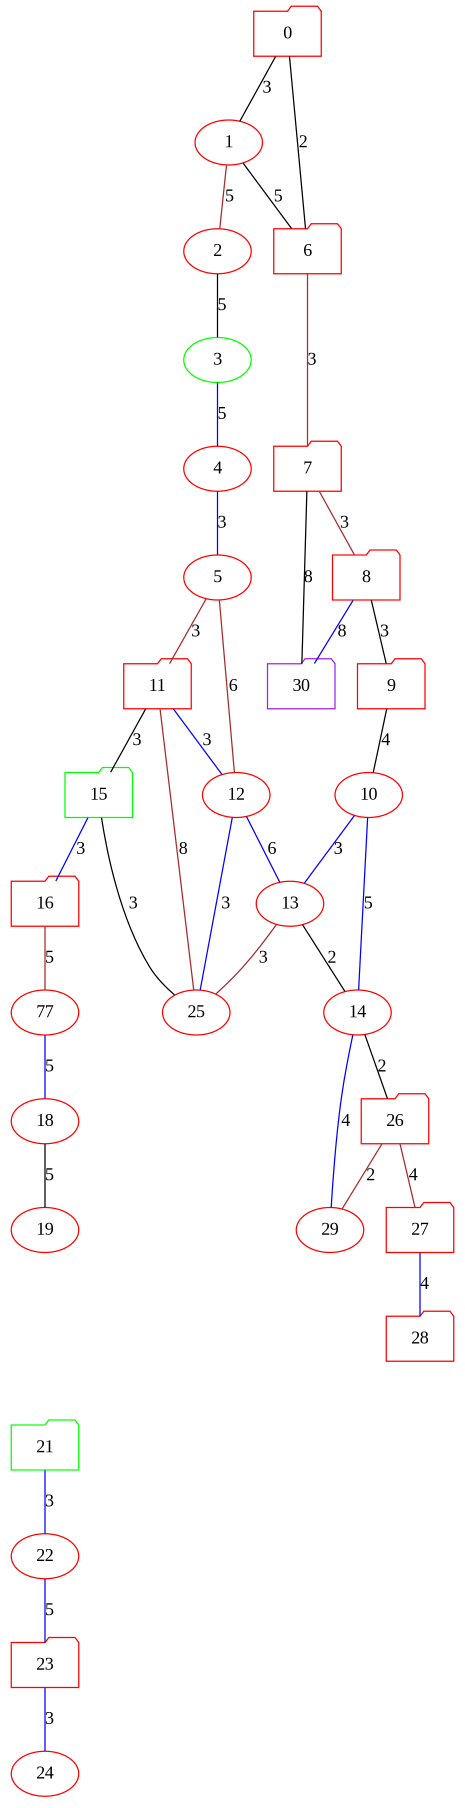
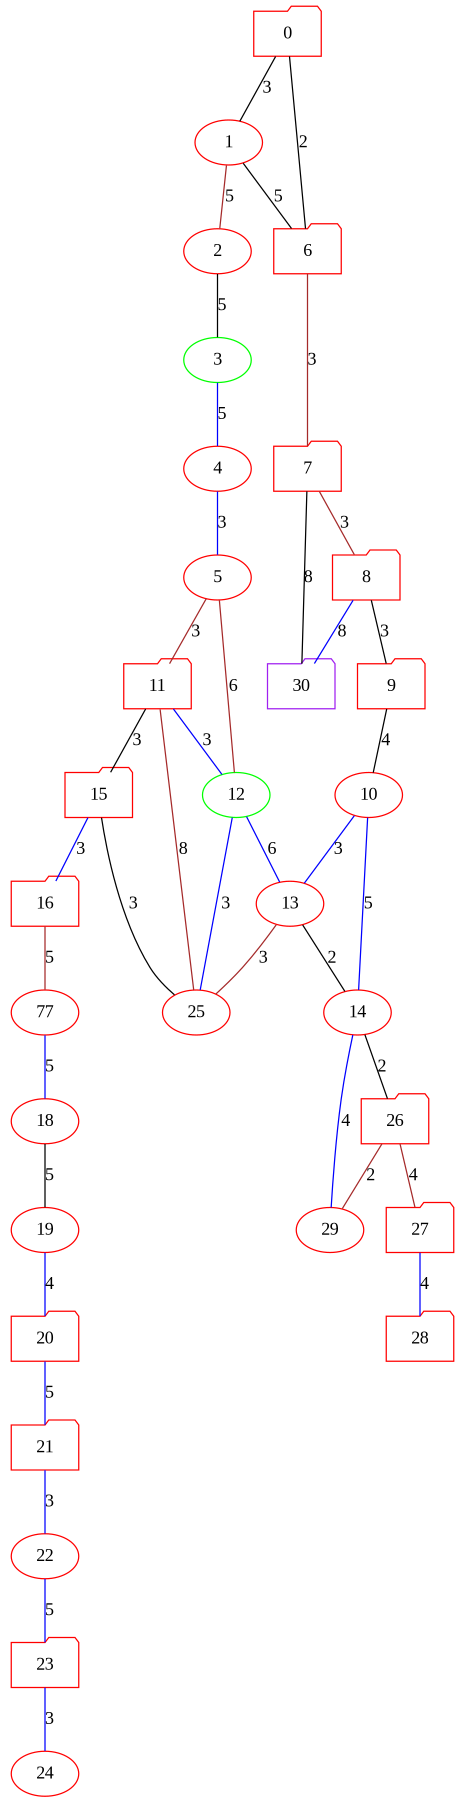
node "15": color green -> red
node "12": color red -> green
node "20": added
node "21": color green -> red
